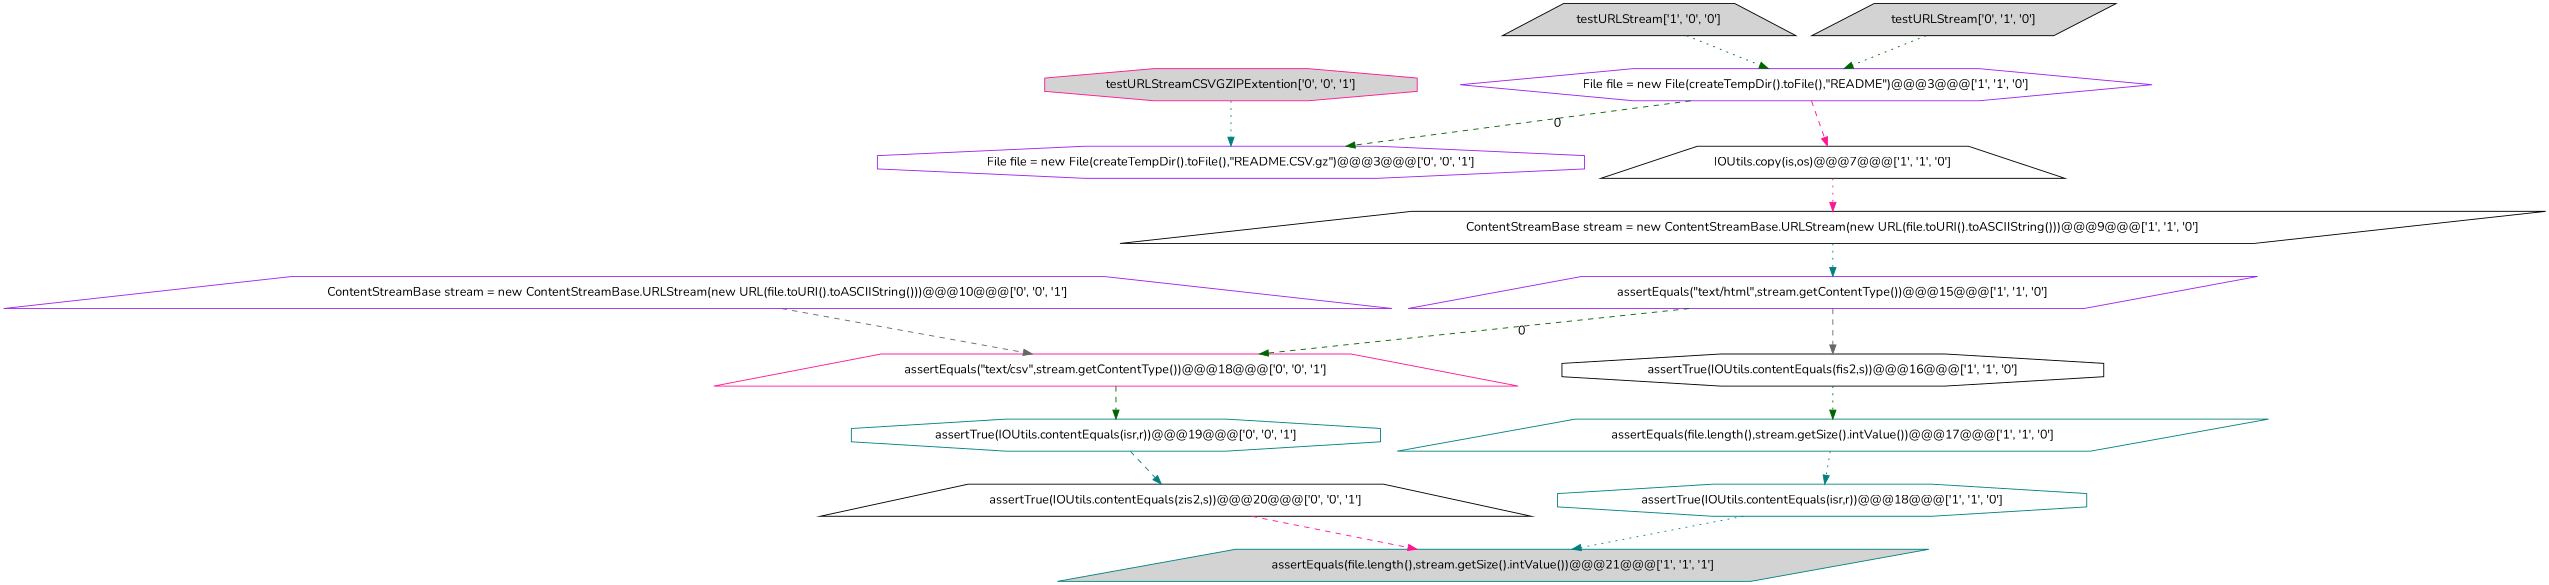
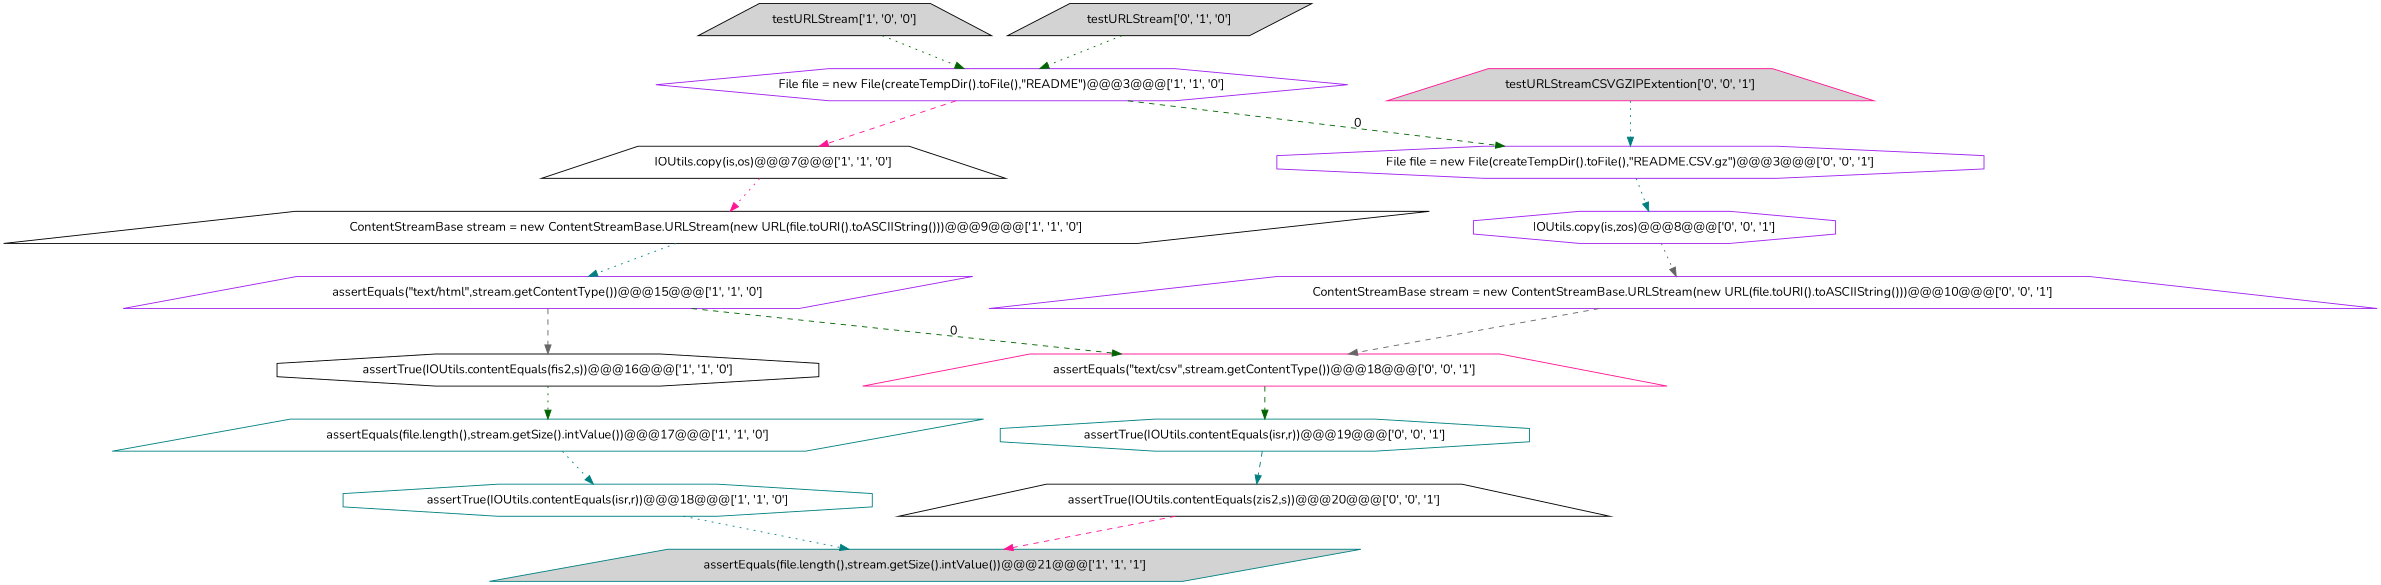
node "testURLStreamCSVGZIPExtention['0', '0', '1']": shape octagon -> trapezium
node "IOUtils.copy(is,zos)@@@8@@@['0', '0', '1']": added
